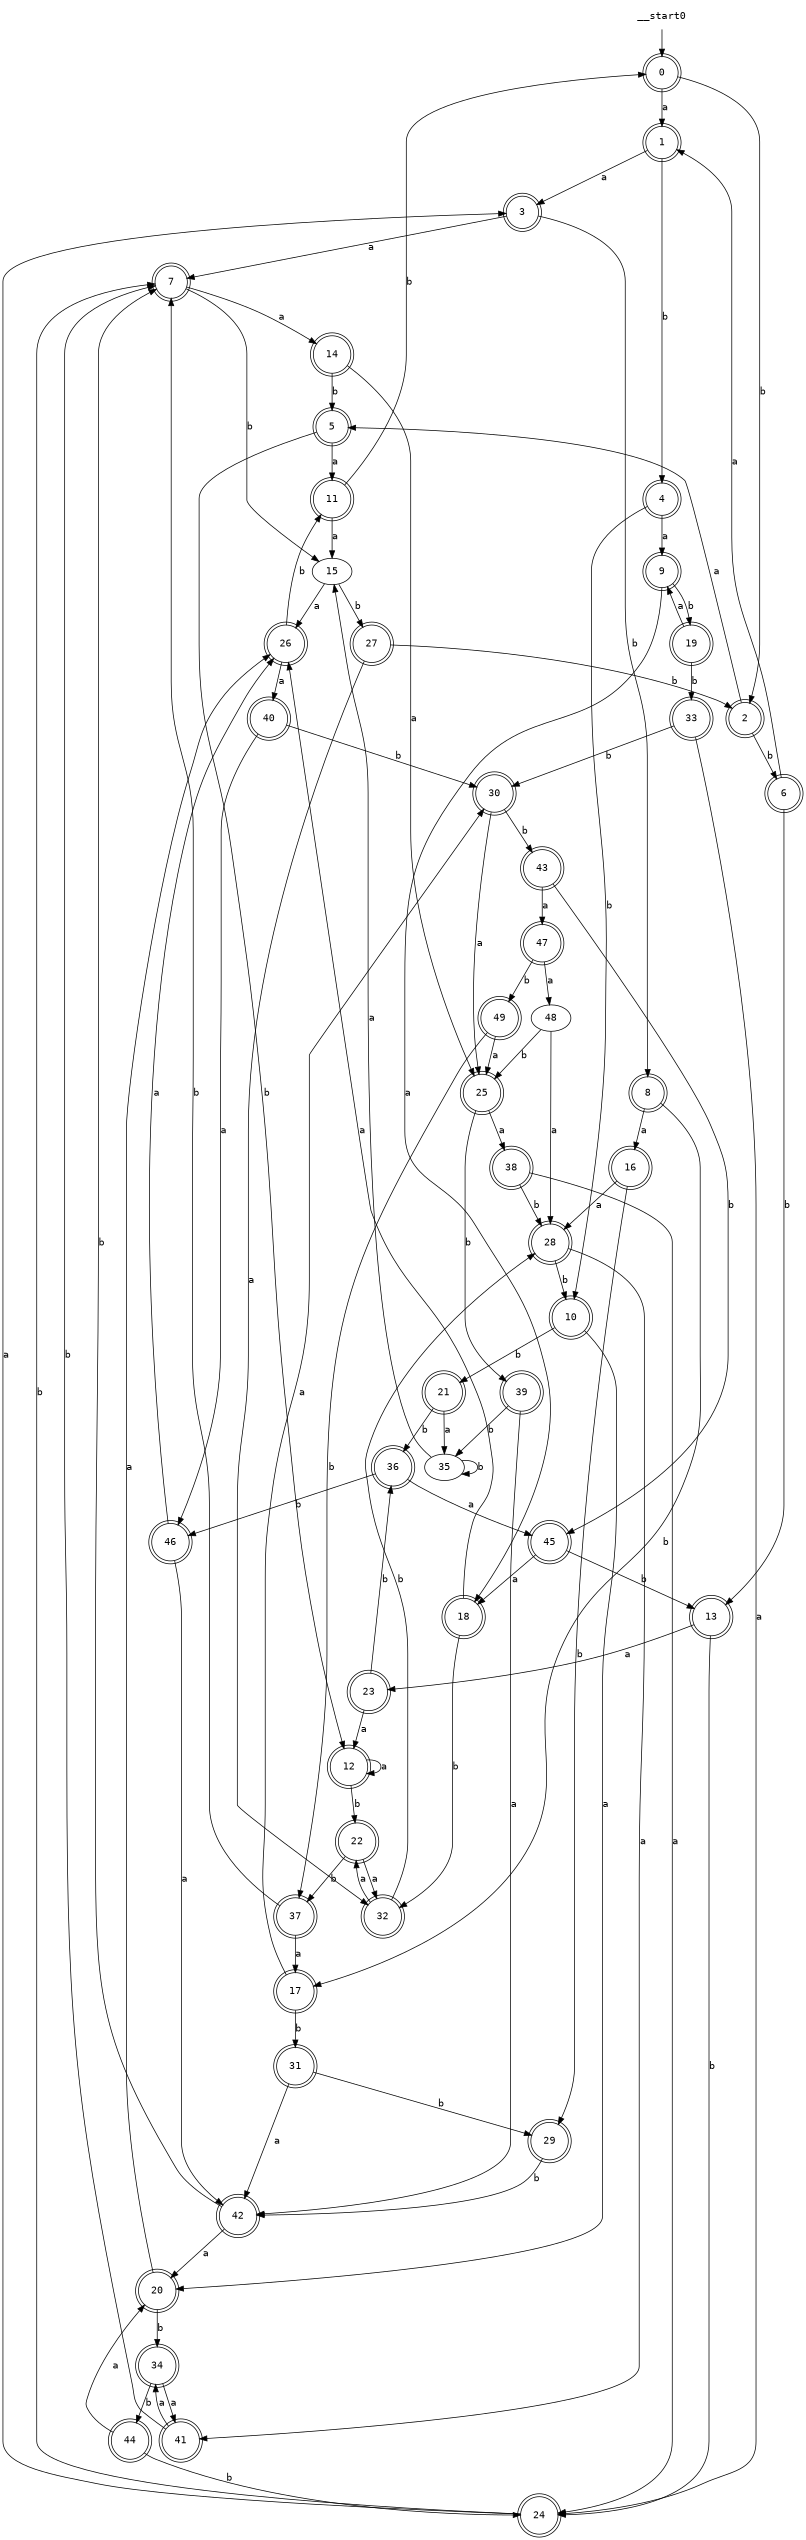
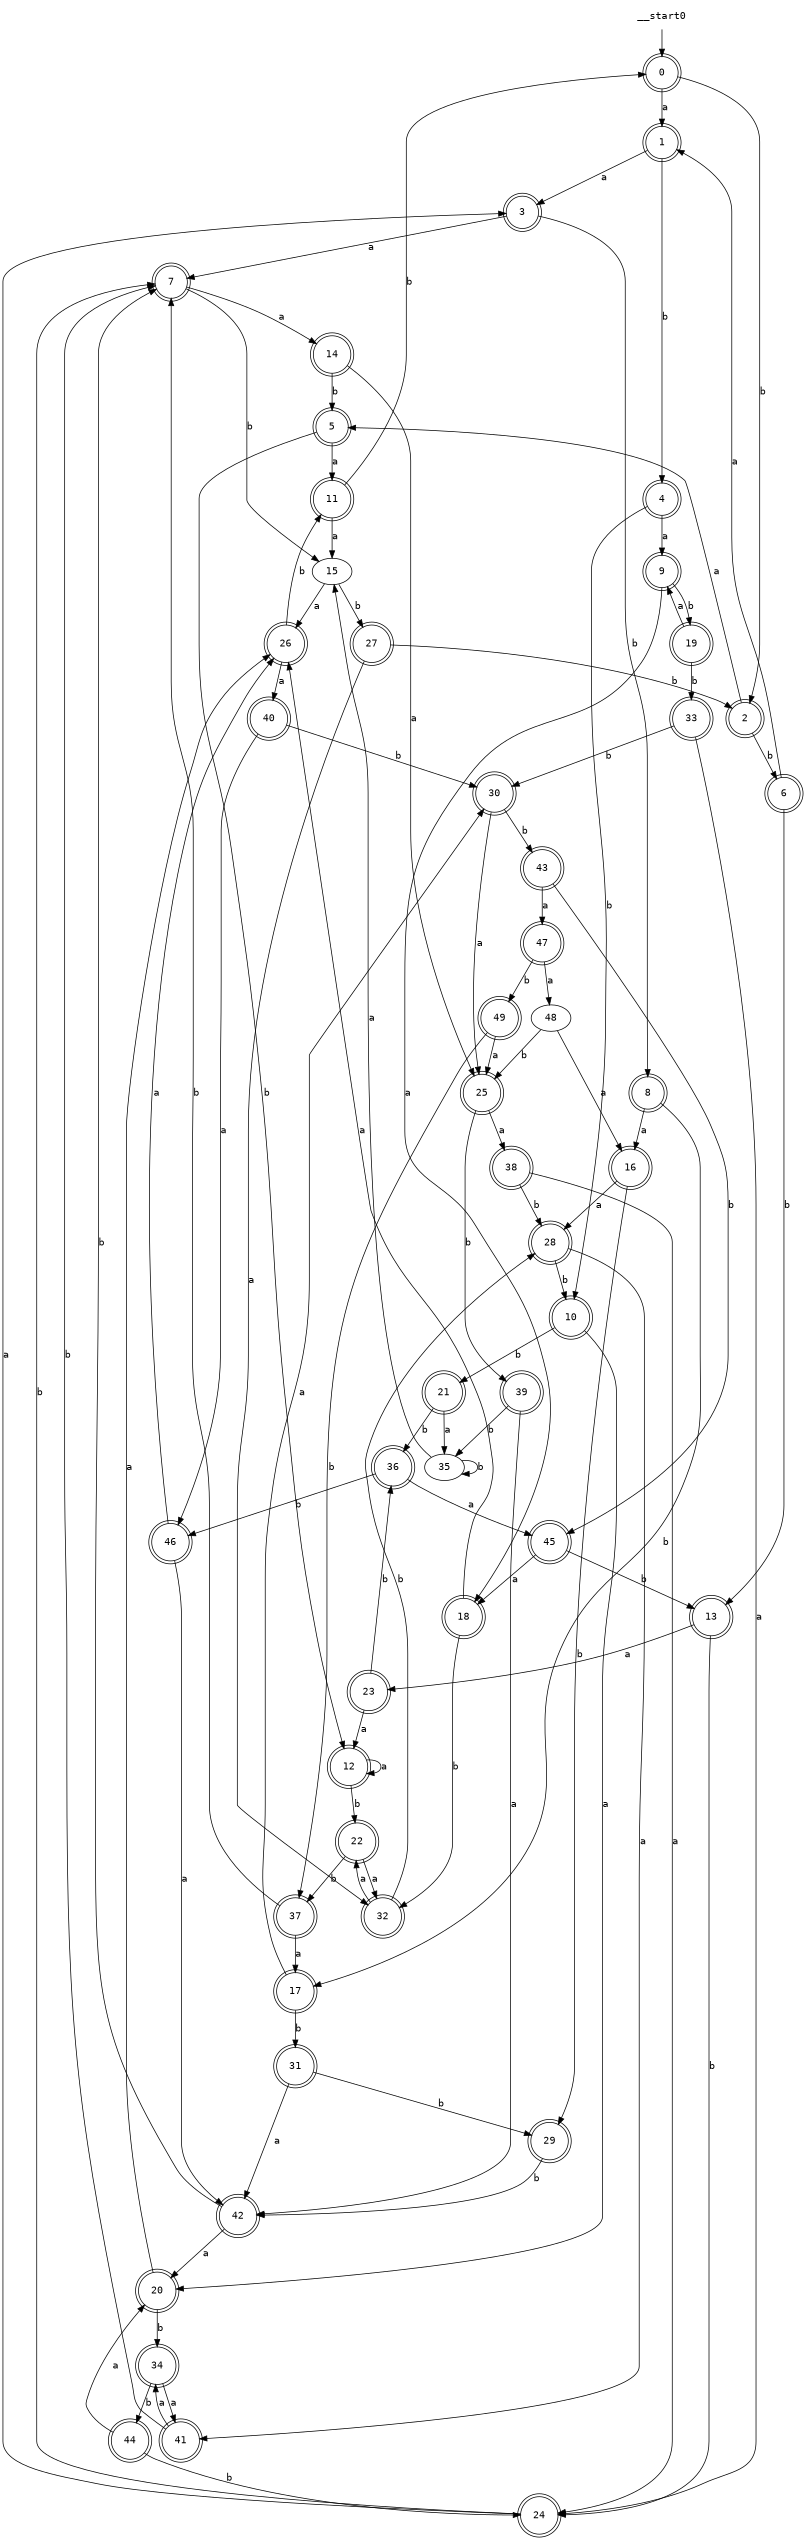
edge "48" -> "28": now "48" -> "16"
